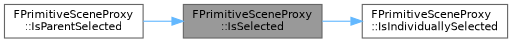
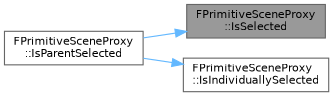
edge "FPrimitiveSceneProxy ::IsSelected" -> "FPrimitiveSceneProxy ::IsIndividuallySelected": now "FPrimitiveSceneProxy ::IsParentSelected" -> "FPrimitiveSceneProxy ::IsIndividuallySelected"
